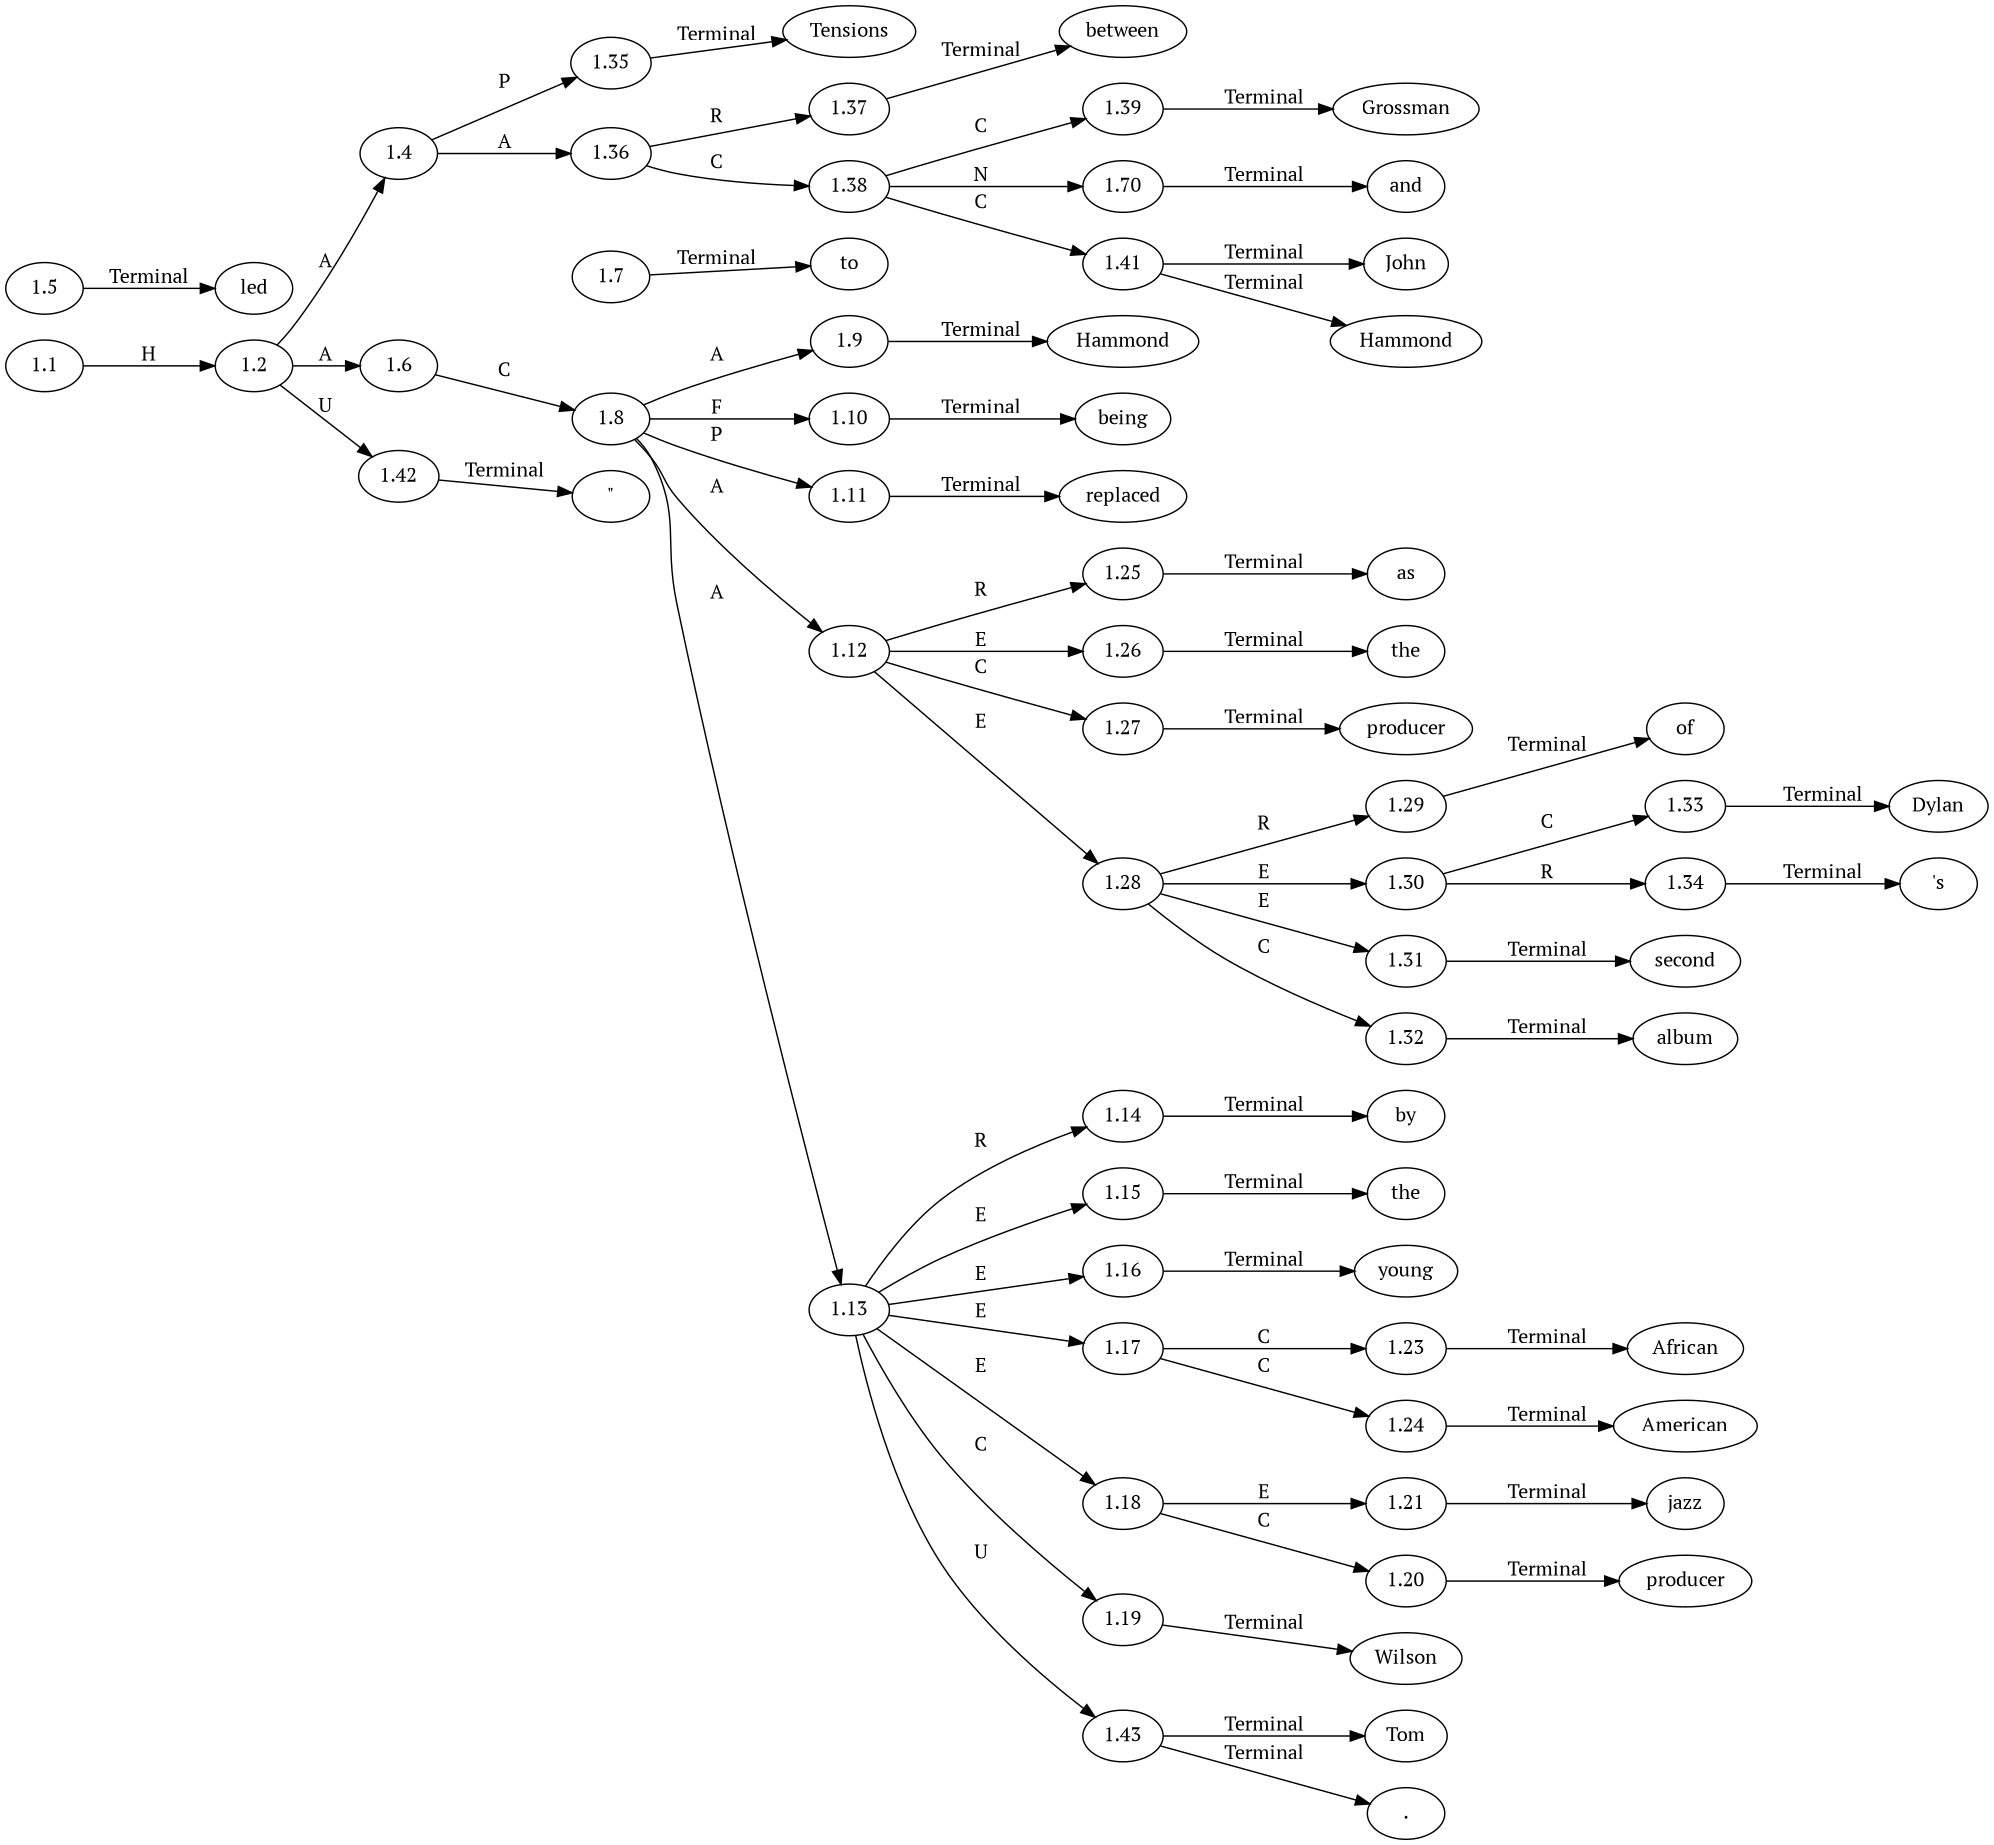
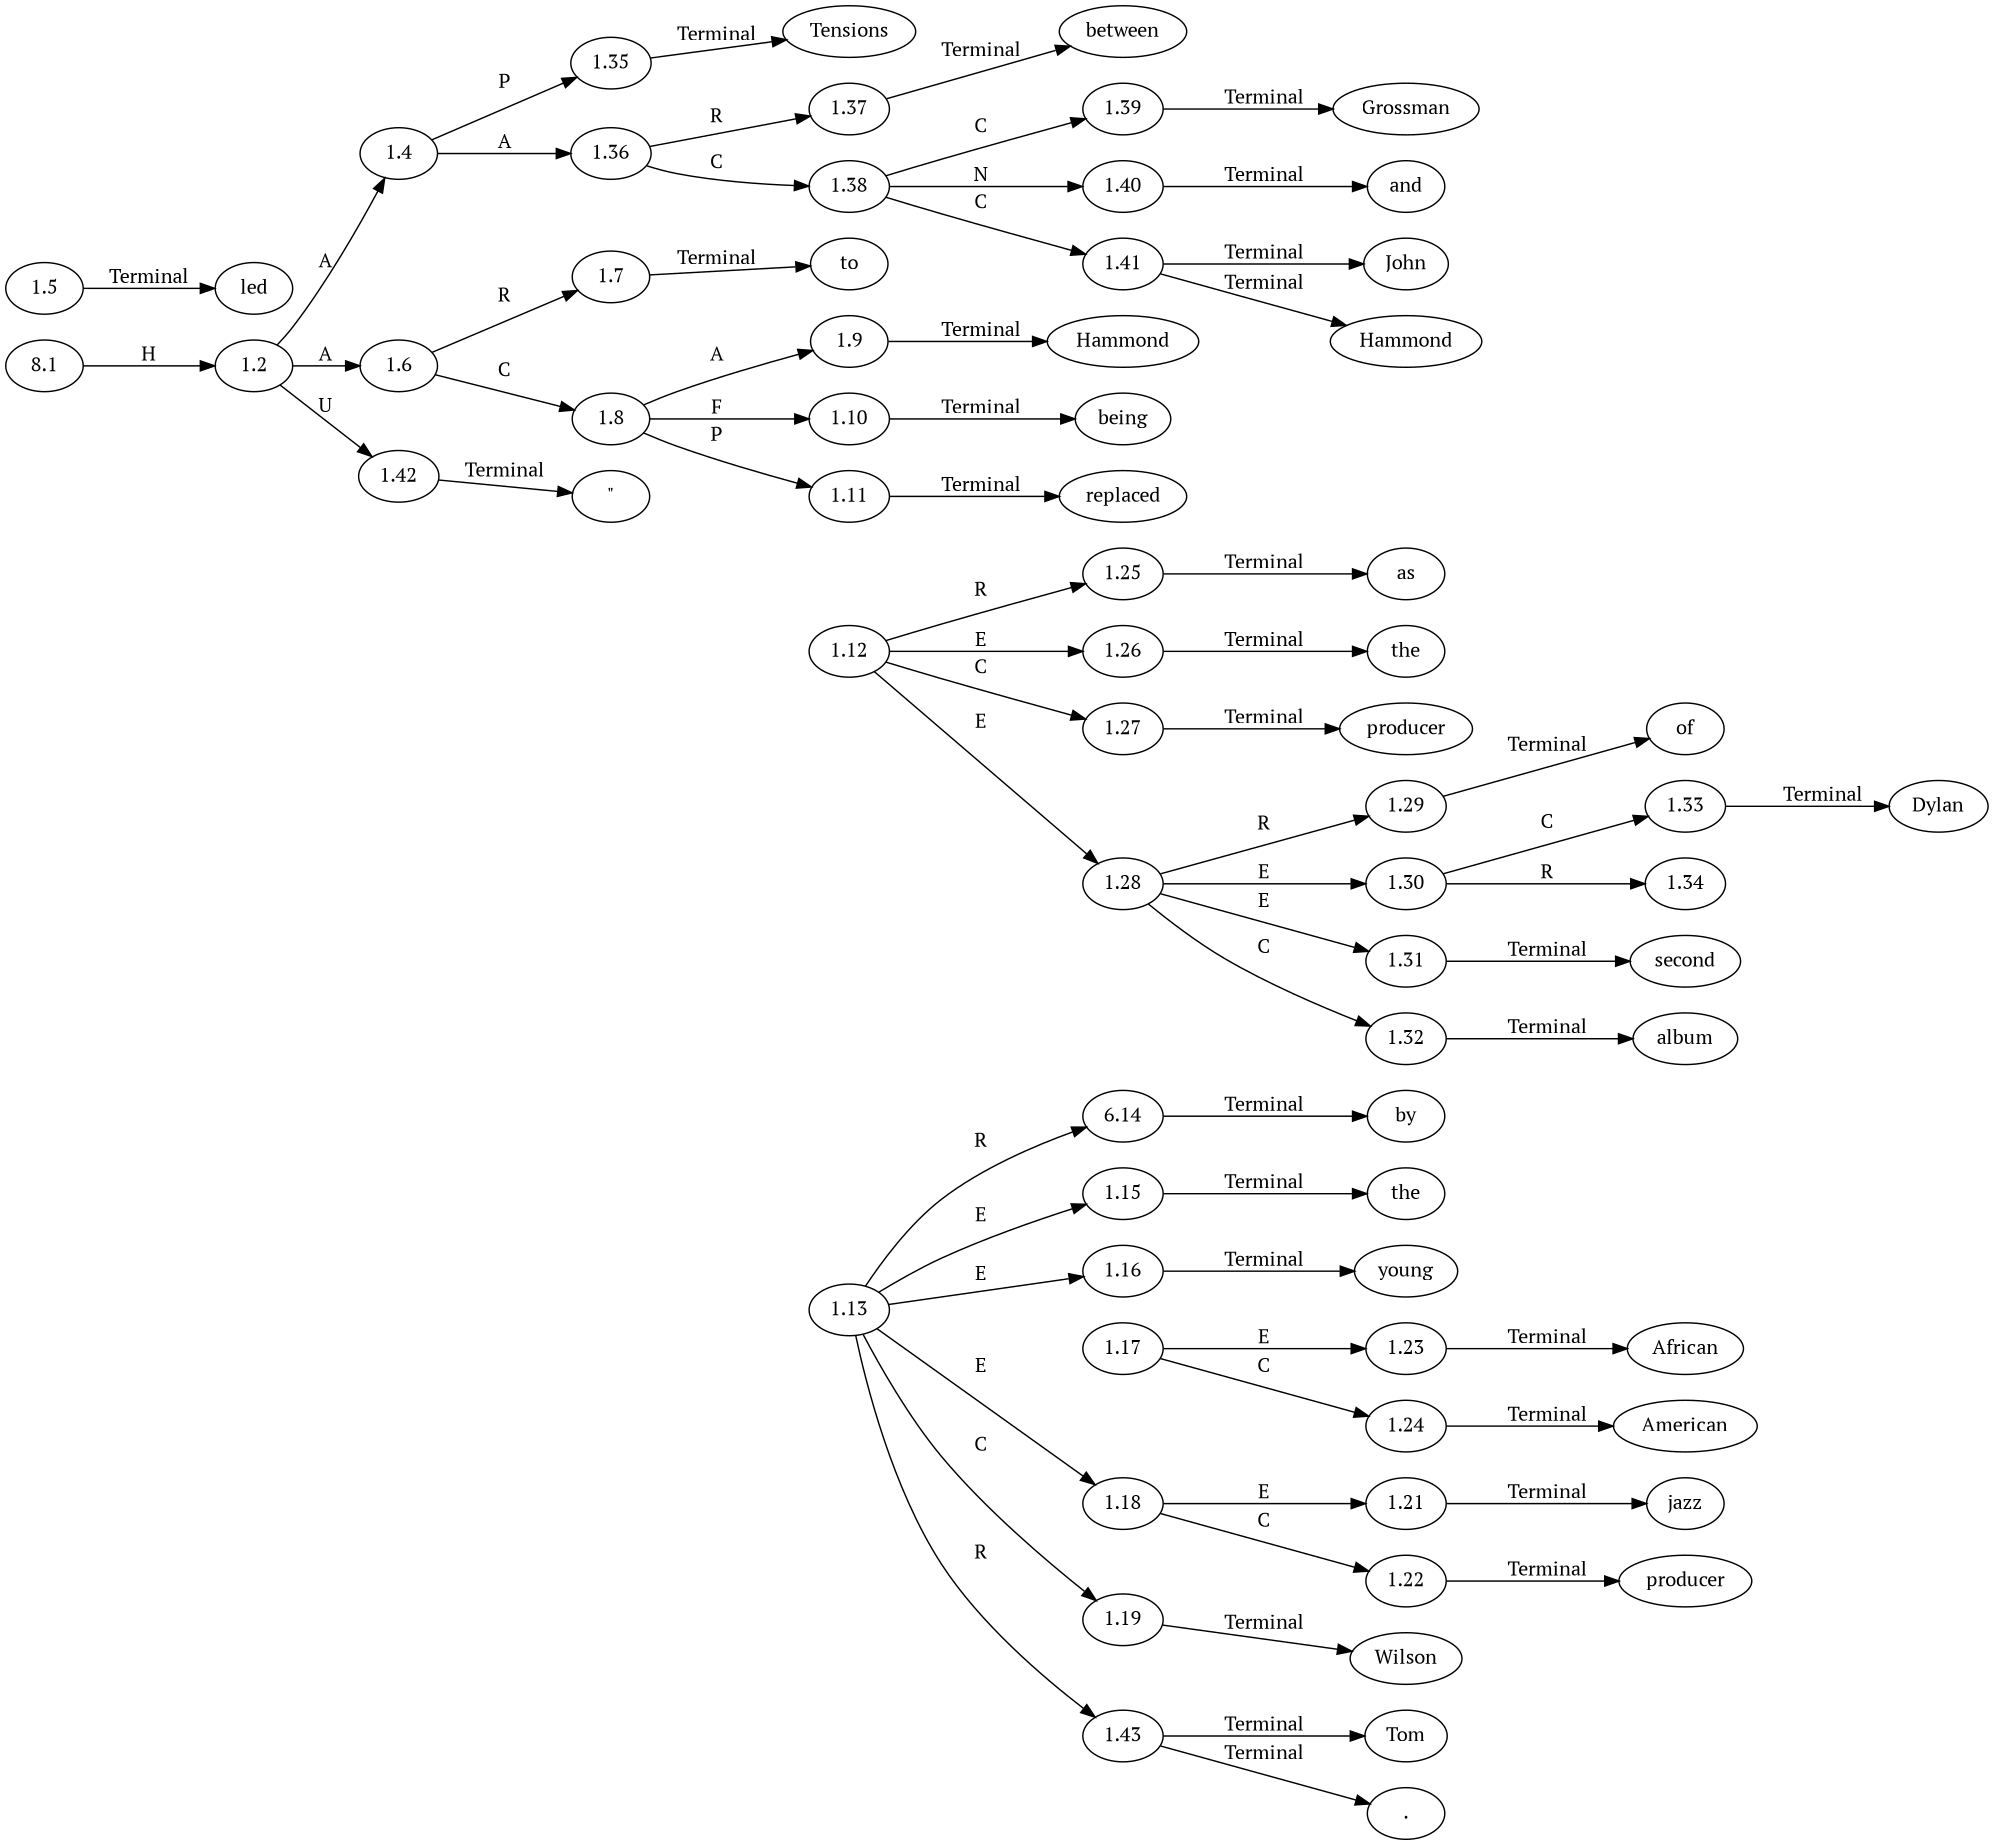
node "1.70": label "1.70" -> "1.40"
edge "1.6" -> "1.7": added, label "R"
node "1.1": label "1.1" -> "8.1"
edge "1.8" -> "1.12": removed, label "A"
edge "1.8" -> "1.13": removed, label "A"
node "'s": removed
node "1.14": label "1.14" -> "6.14"
edge "1.13" -> "1.17": removed, label "E"
edge "1.17" -> "1.23": label "C" -> "E"
edge "1.13" -> "1.43": label "U" -> "R"
node "1.20": label "1.20" -> "1.22"
